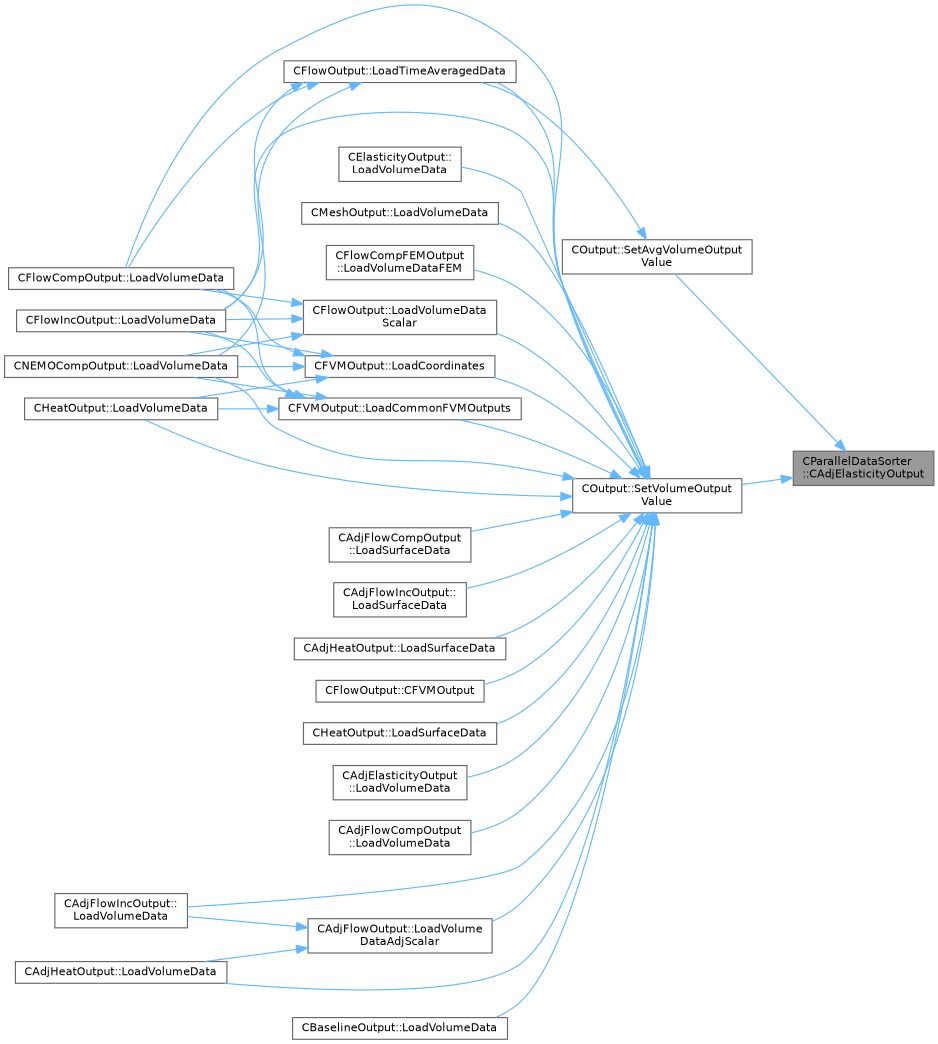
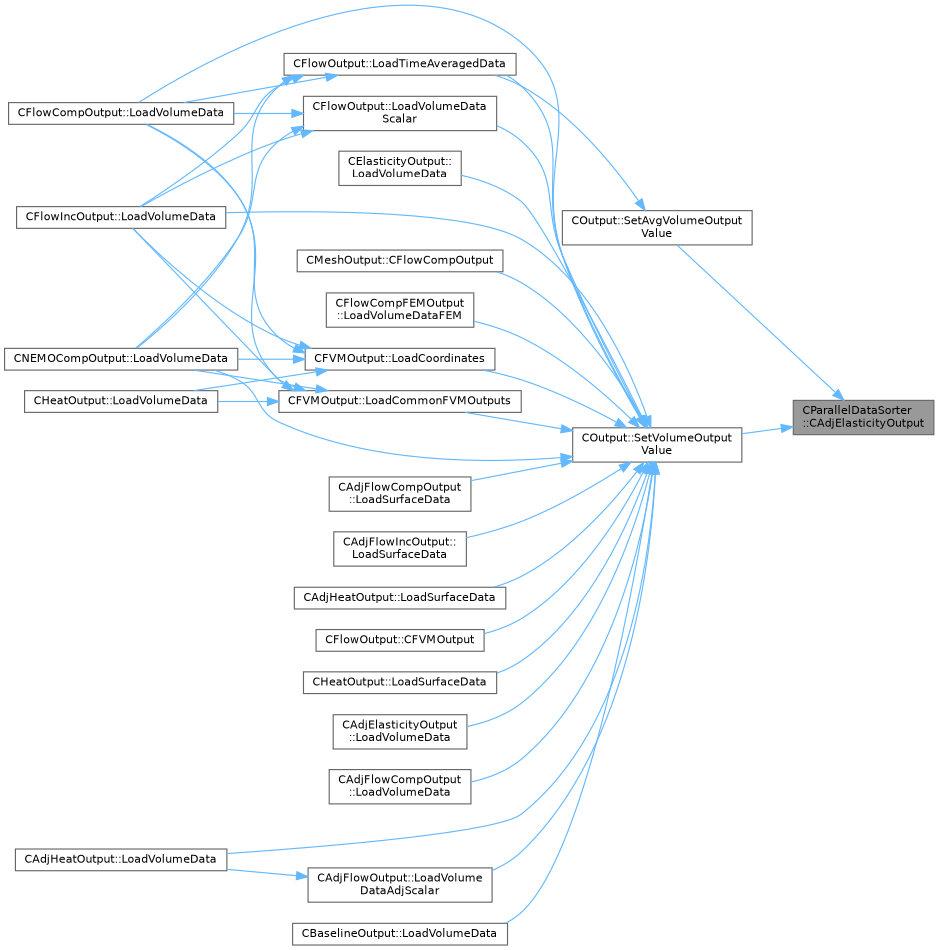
node "CMeshOutput::LoadVolumeData": label "CMeshOutput::LoadVolumeData" -> "CMeshOutput::CFlowCompOutput"
edge "CHeatOutput::LoadVolumeData" -> "COutput::SetVolumeOutput Value": removed
node "CAdjFlowIncOutput:: LoadVolumeData": removed
